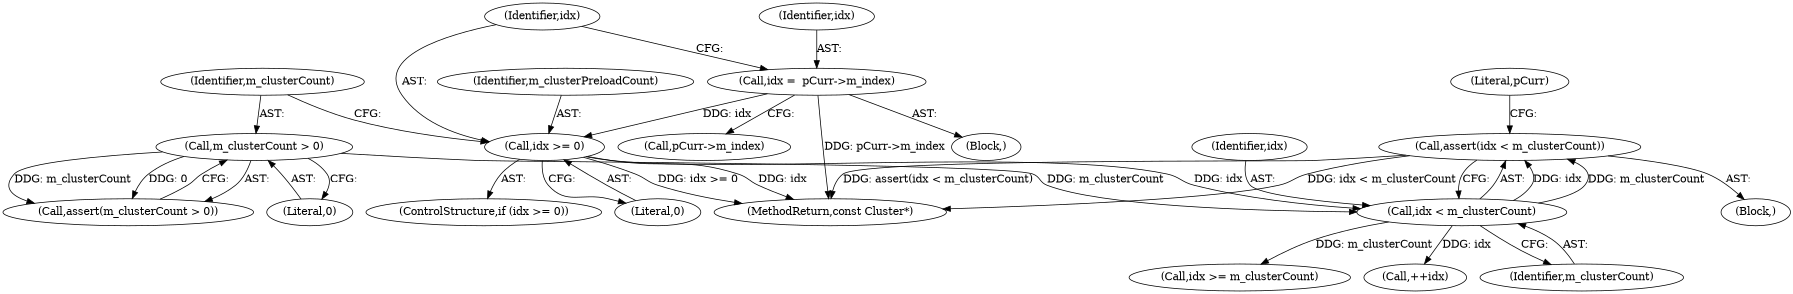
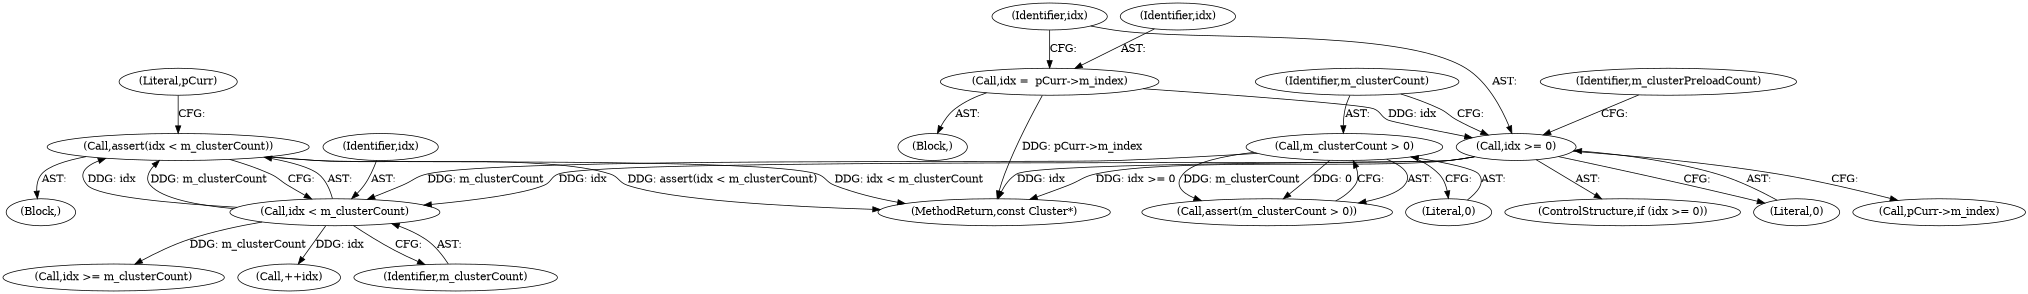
edge "(Call,idx =  pCurr->m_index)" -> "(Call,pCurr->m_index)": now "(Call,idx >= 0)" -> "(Call,pCurr->m_index)"
edge "(Identifier,m_clusterPreloadCount)" -> "(Call,idx >= 0)": label "AST: " -> "CFG: "
